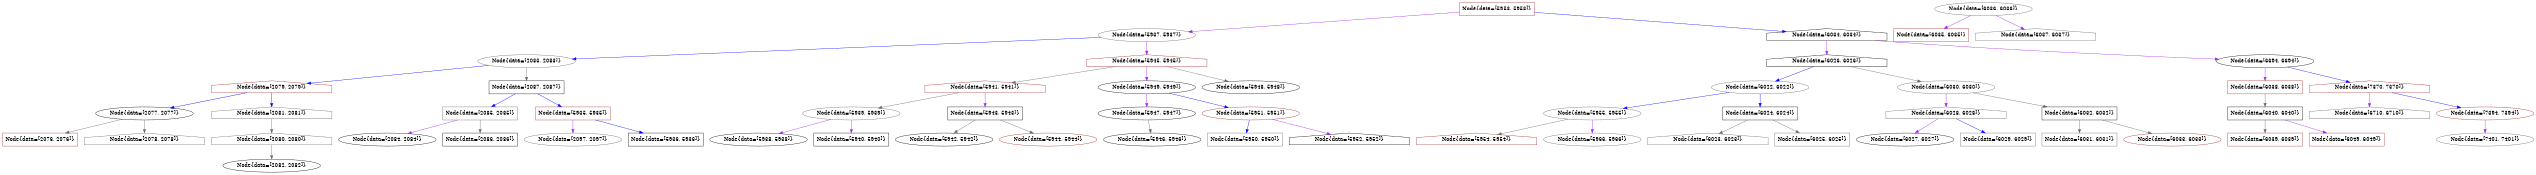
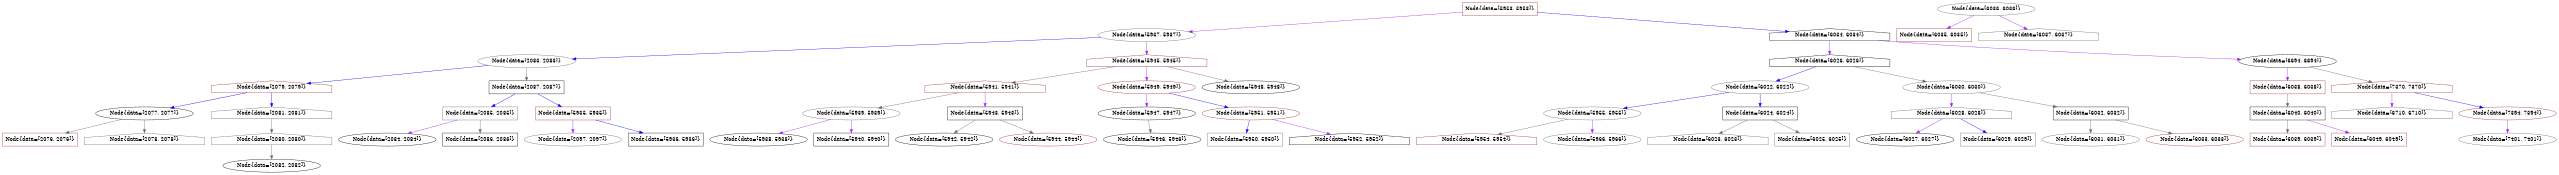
edge "Node{data=[6694, 6694]}" -> "Node{data=[7370, 7370]}": color blue -> gray40
node "Node{data=[5949, 5949]}": color black -> brown
node "Node{data=[6031, 6031]}": shape box -> ellipse
